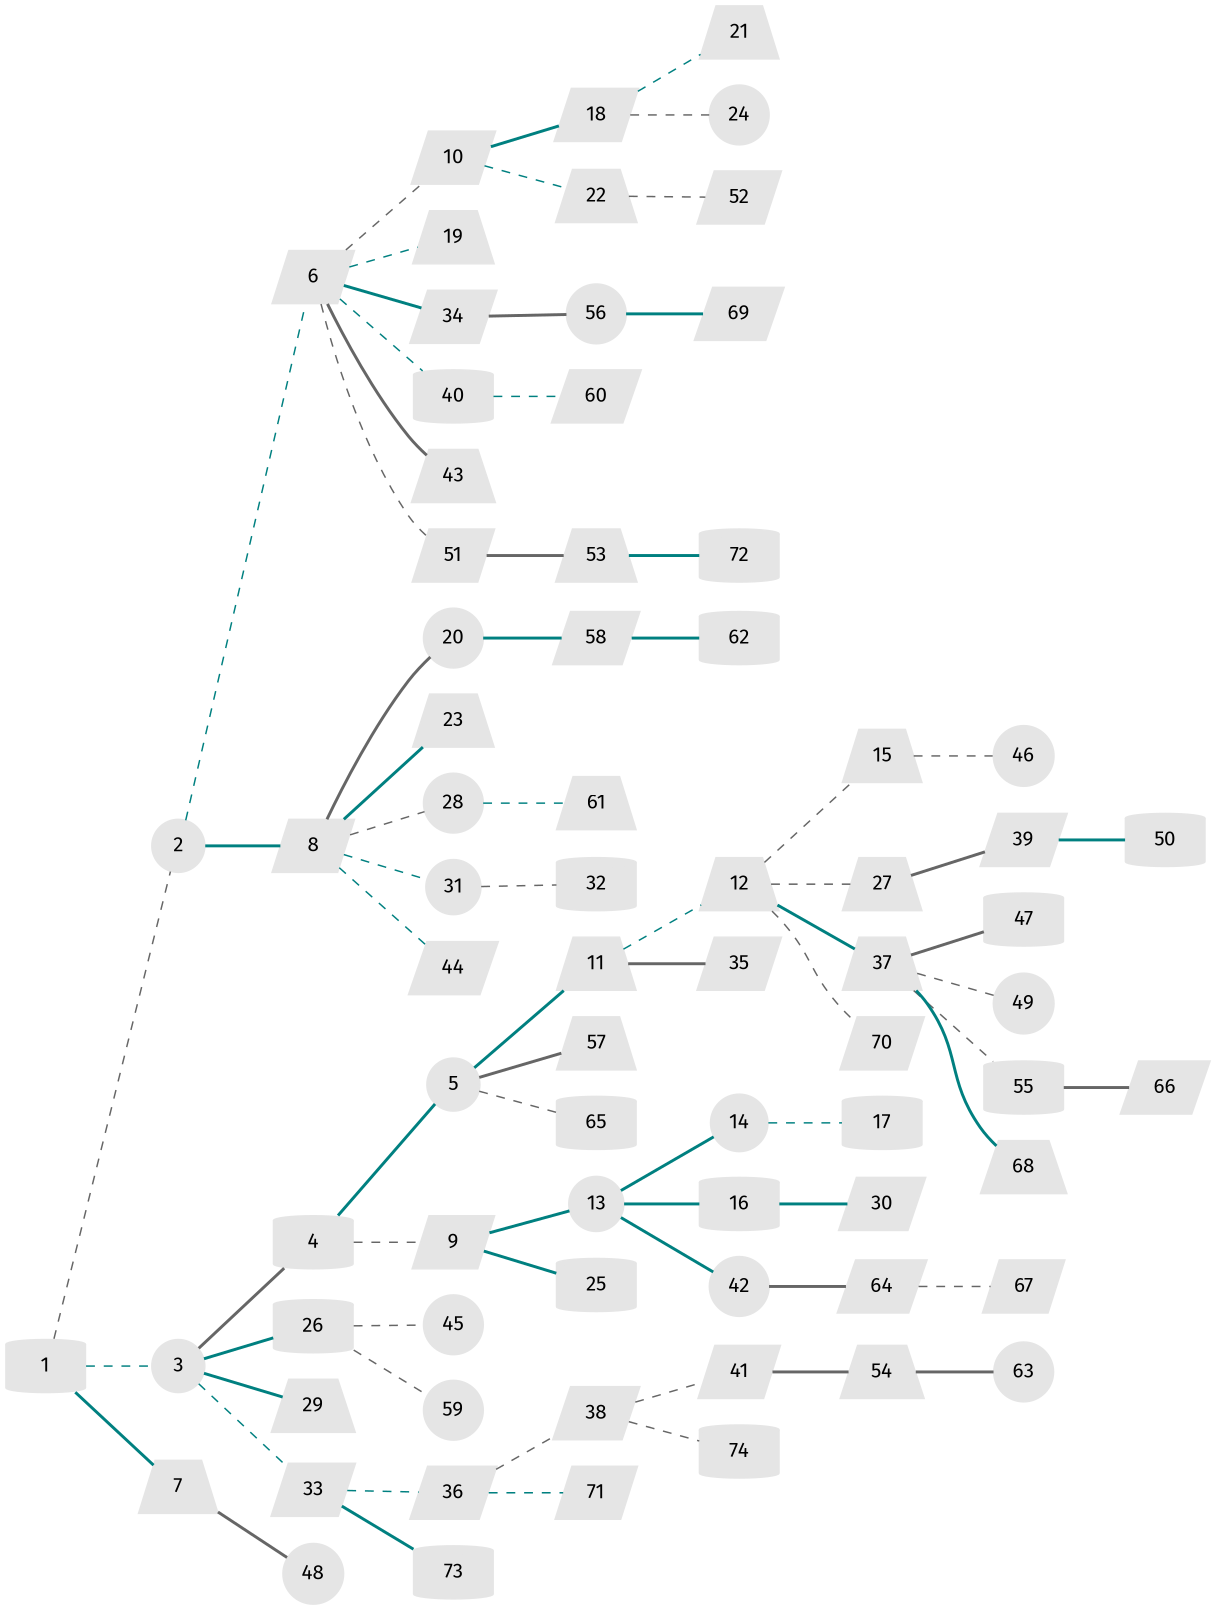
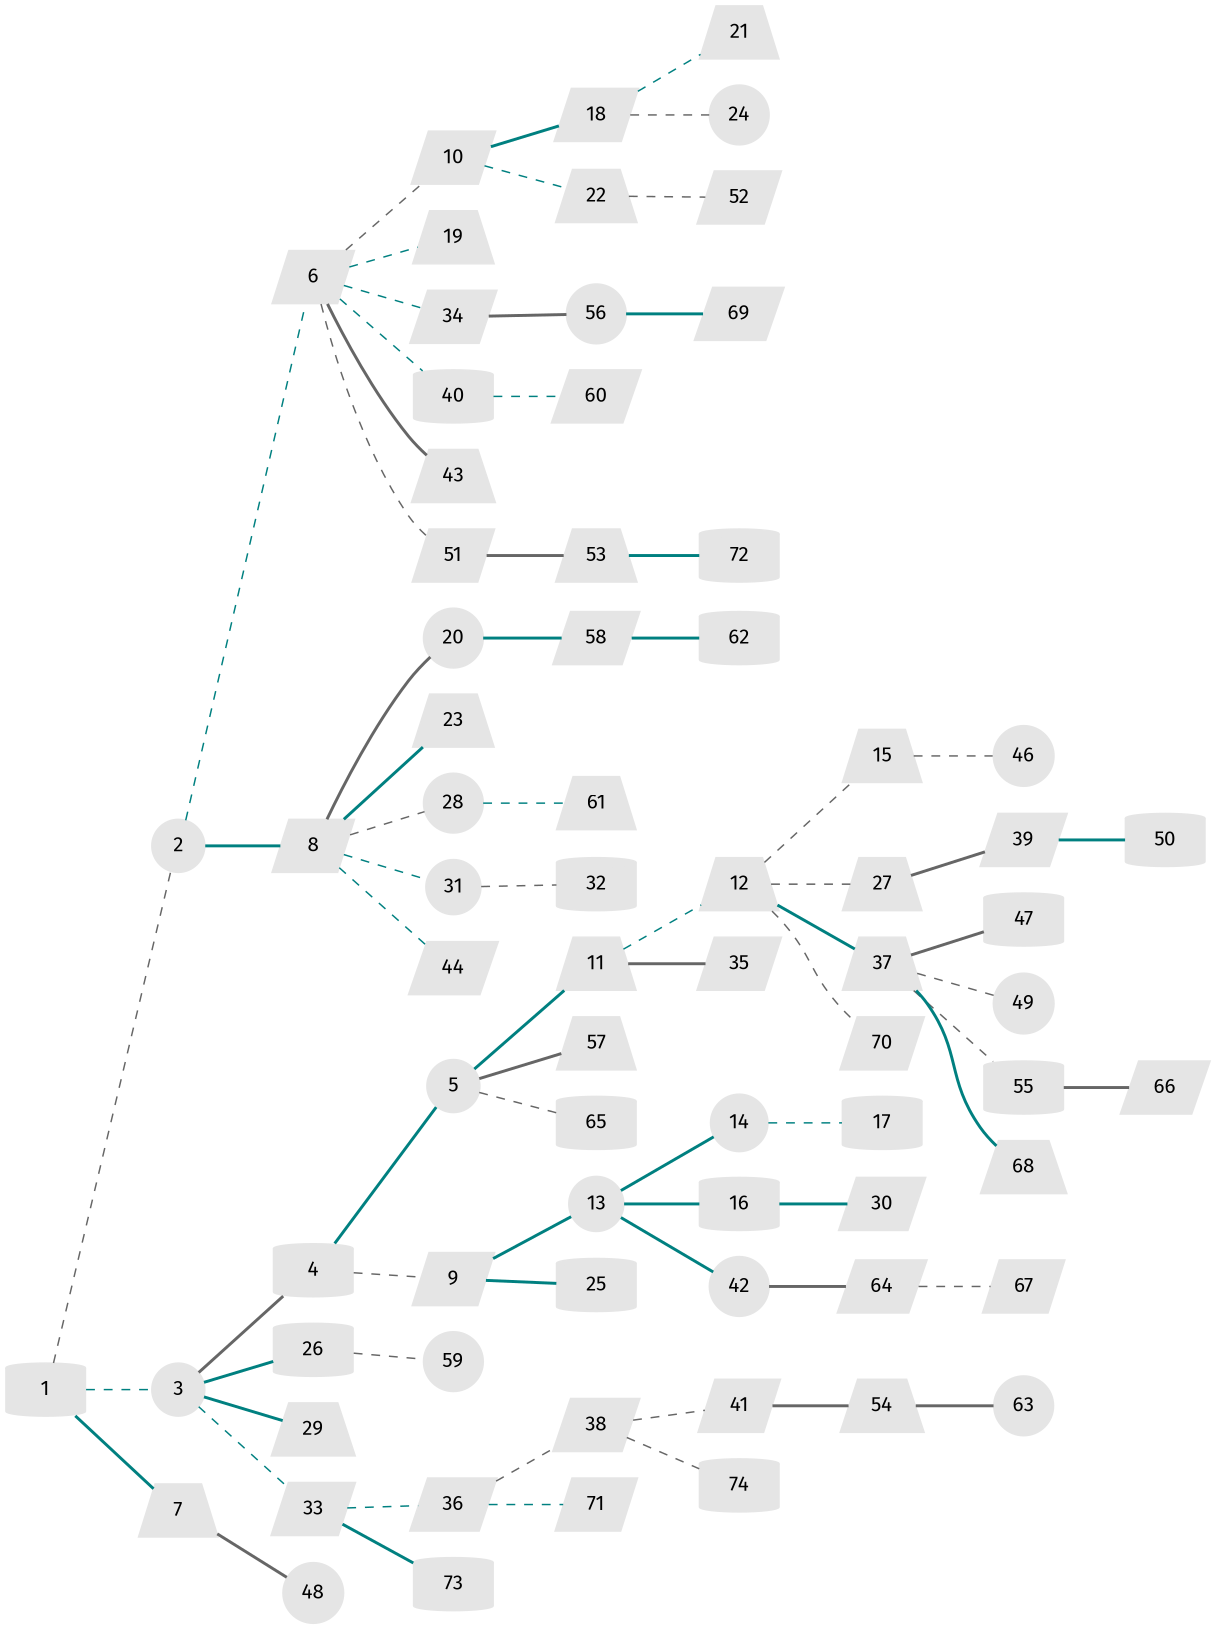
edge "6" -- "34": style bold -> dashed
node "45": removed
